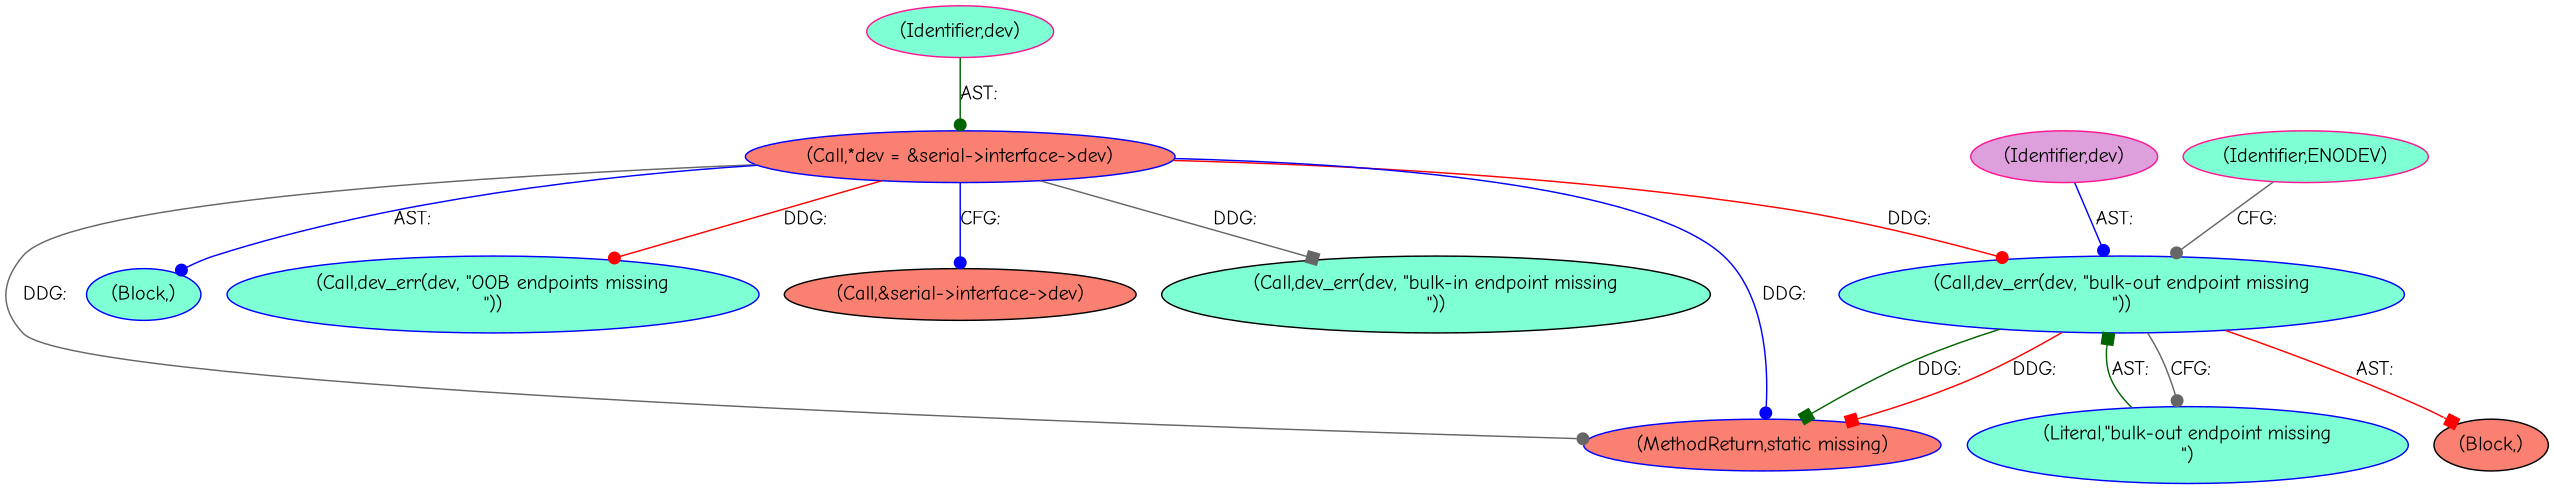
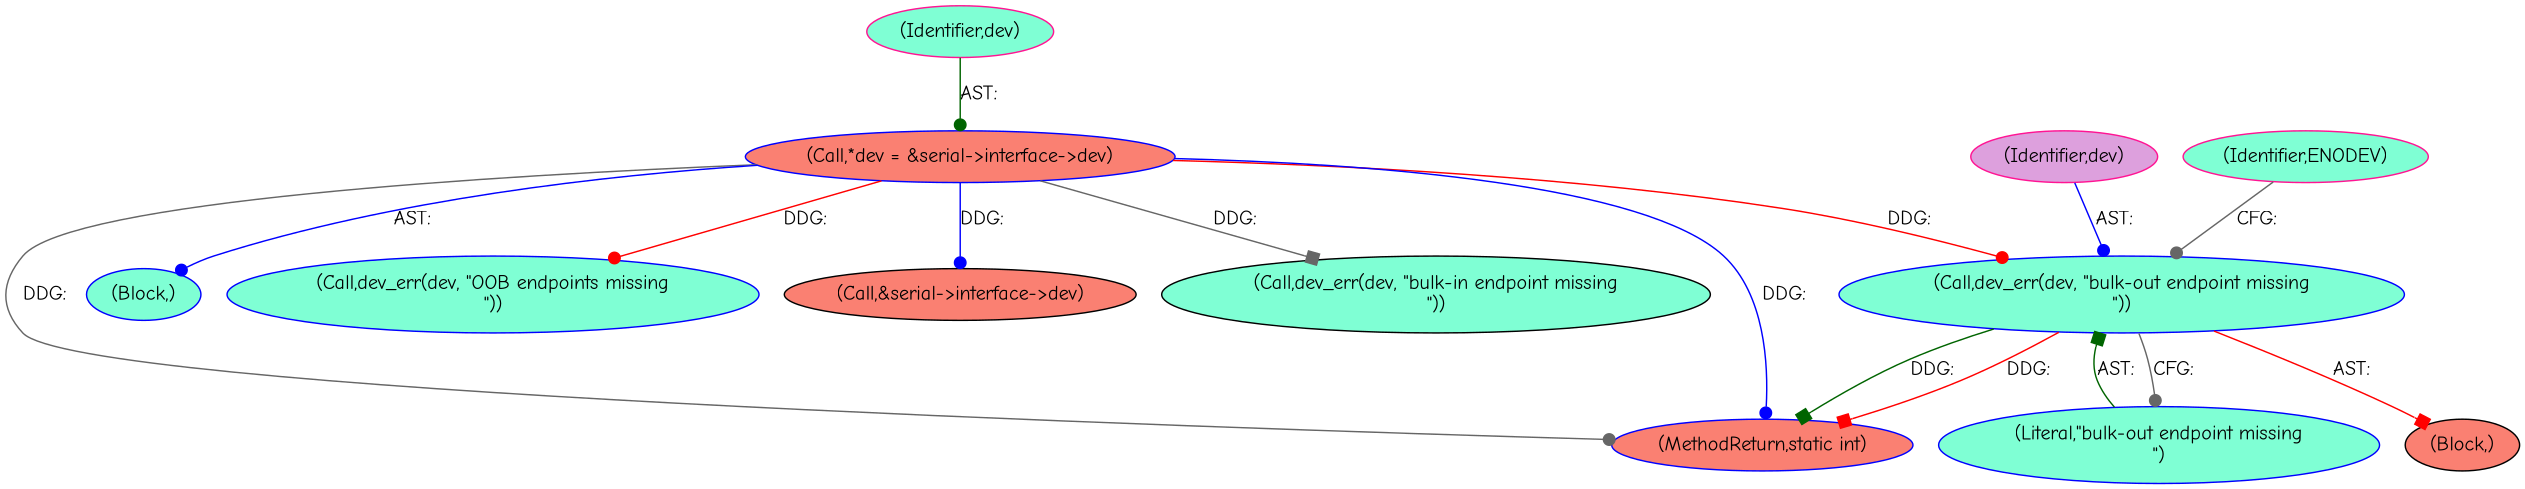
edge "(Call,*dev = &serial->interface->dev)" -> "(Call,&serial->interface->dev)": label "CFG: " -> "DDG: "
node "(MethodReturn,static missing)": label "(MethodReturn,static missing)" -> "(MethodReturn,static int)"
